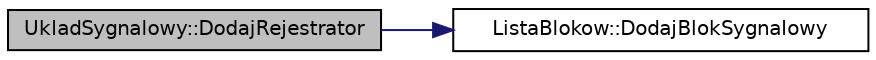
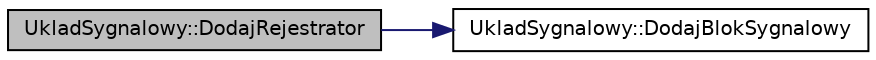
node "ListaBlokow::DodajBlokSygnalowy": label "ListaBlokow::DodajBlokSygnalowy" -> "UkladSygnalowy::DodajBlokSygnalowy"
